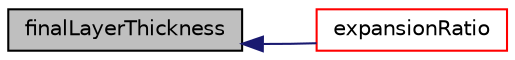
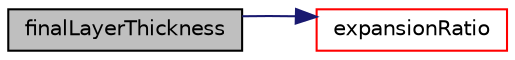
edge "expansionRatio" -> "finalLayerThickness": reversed
